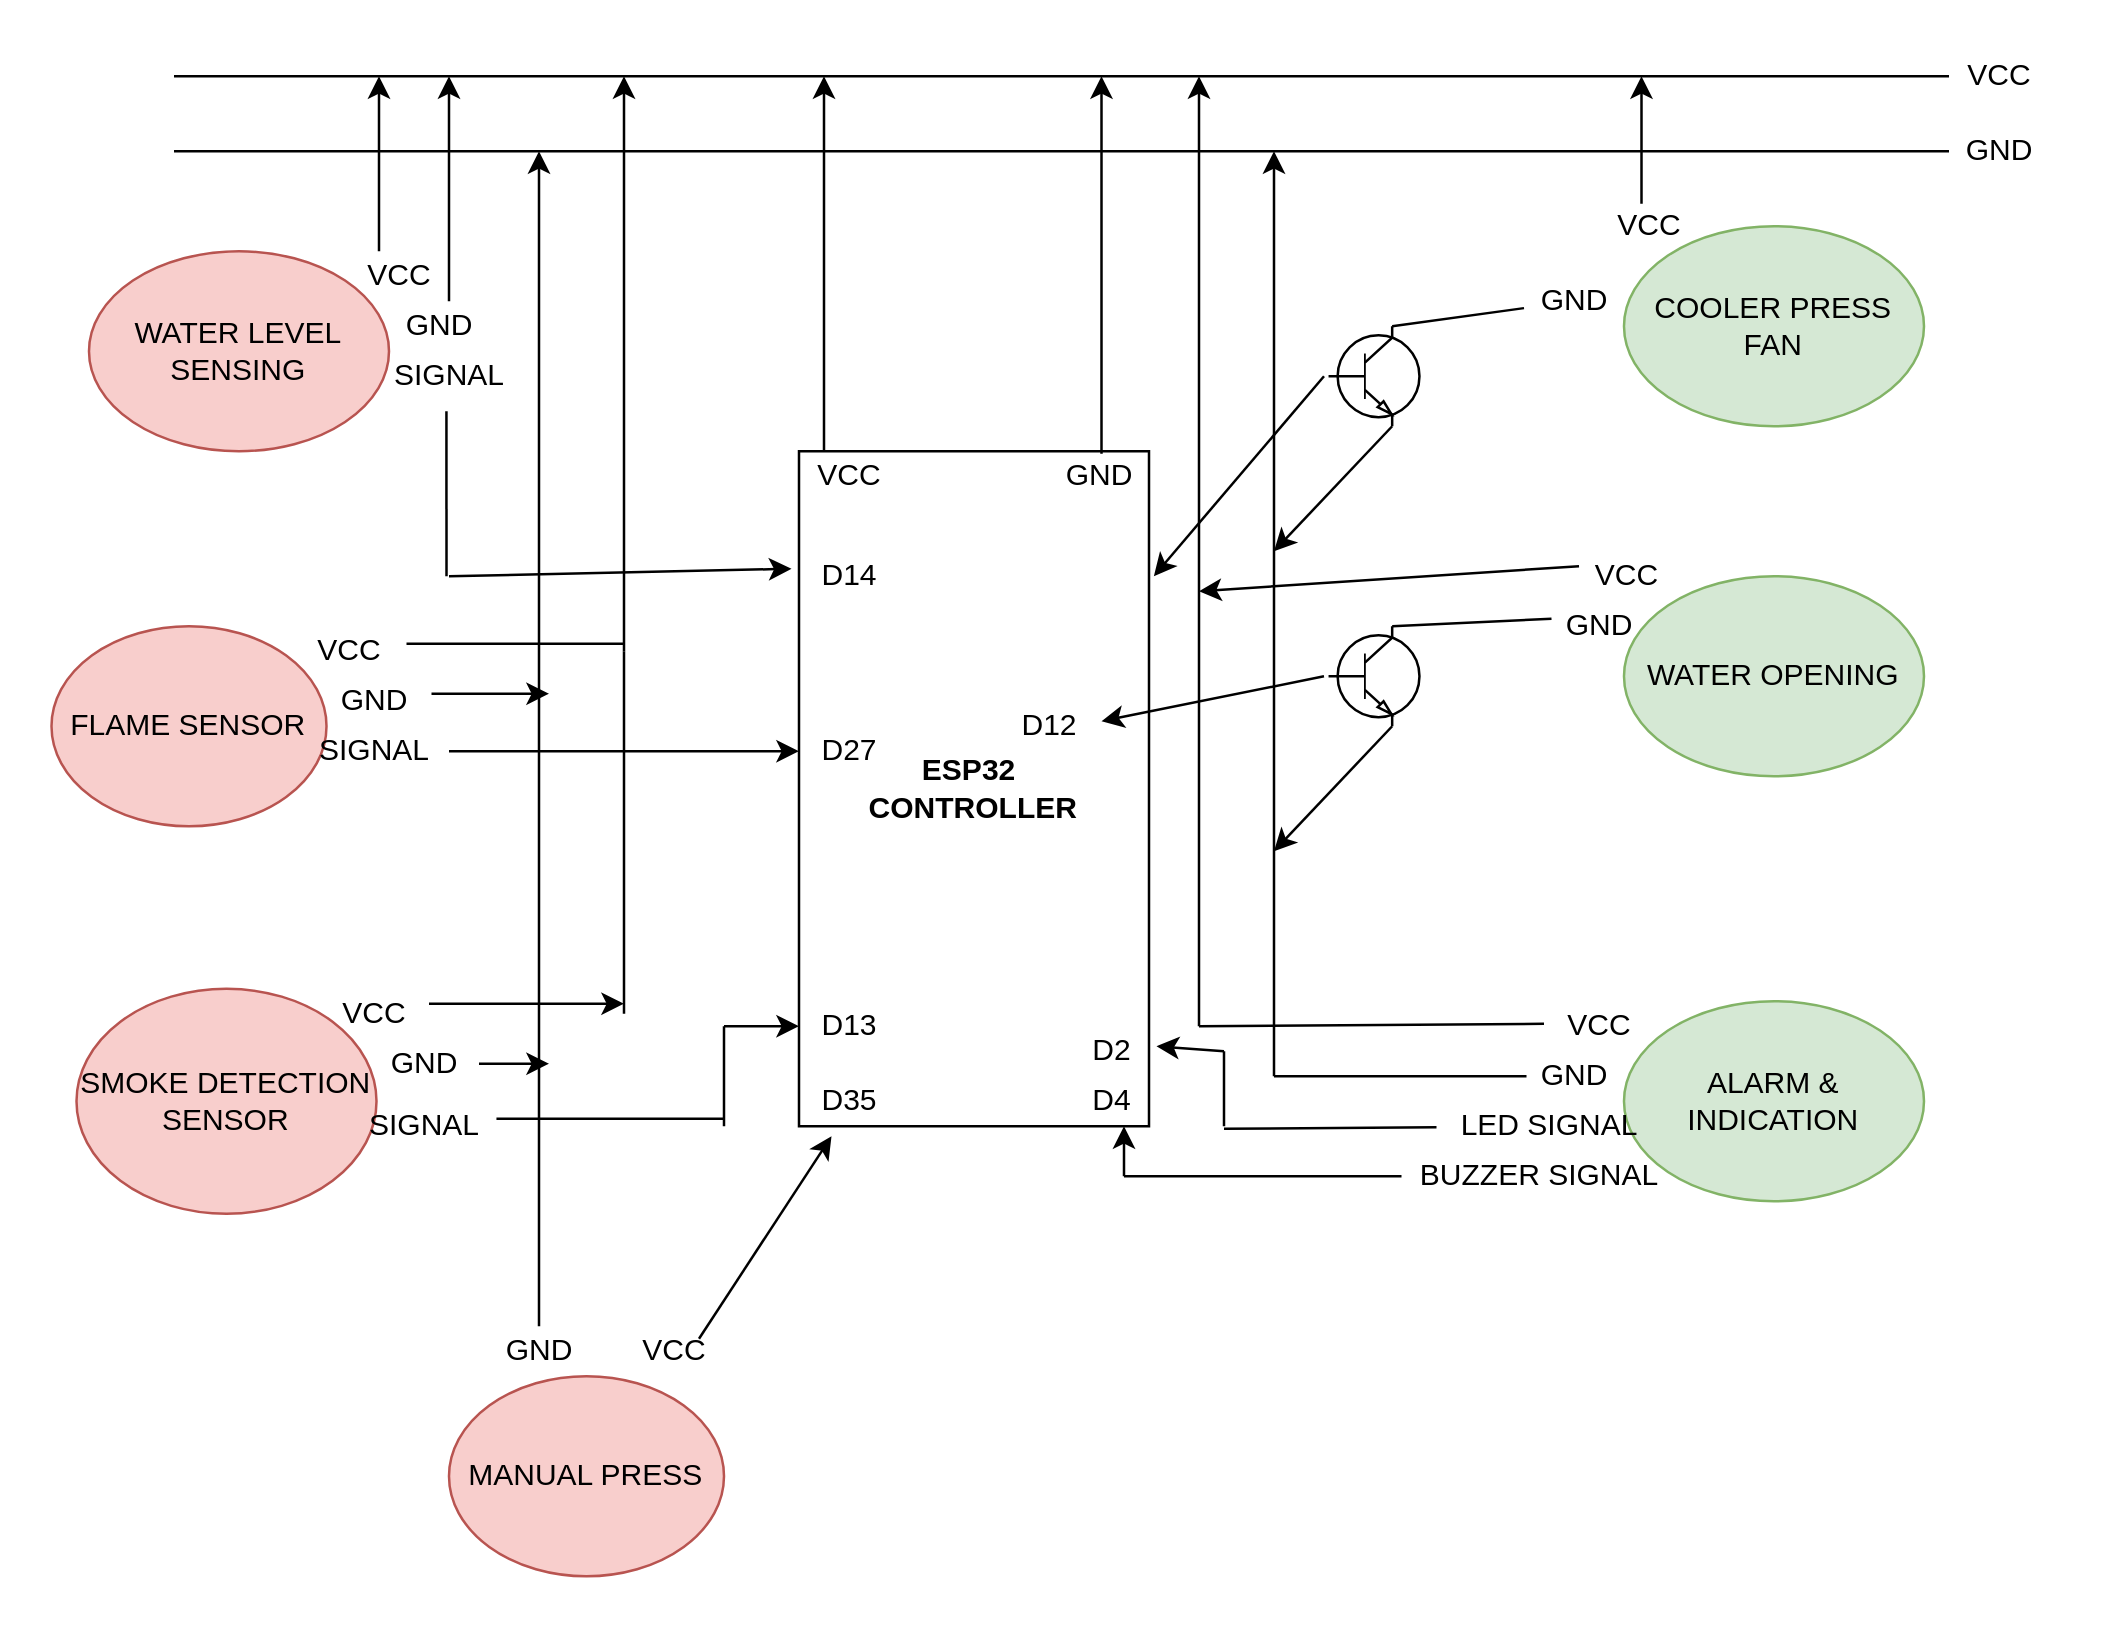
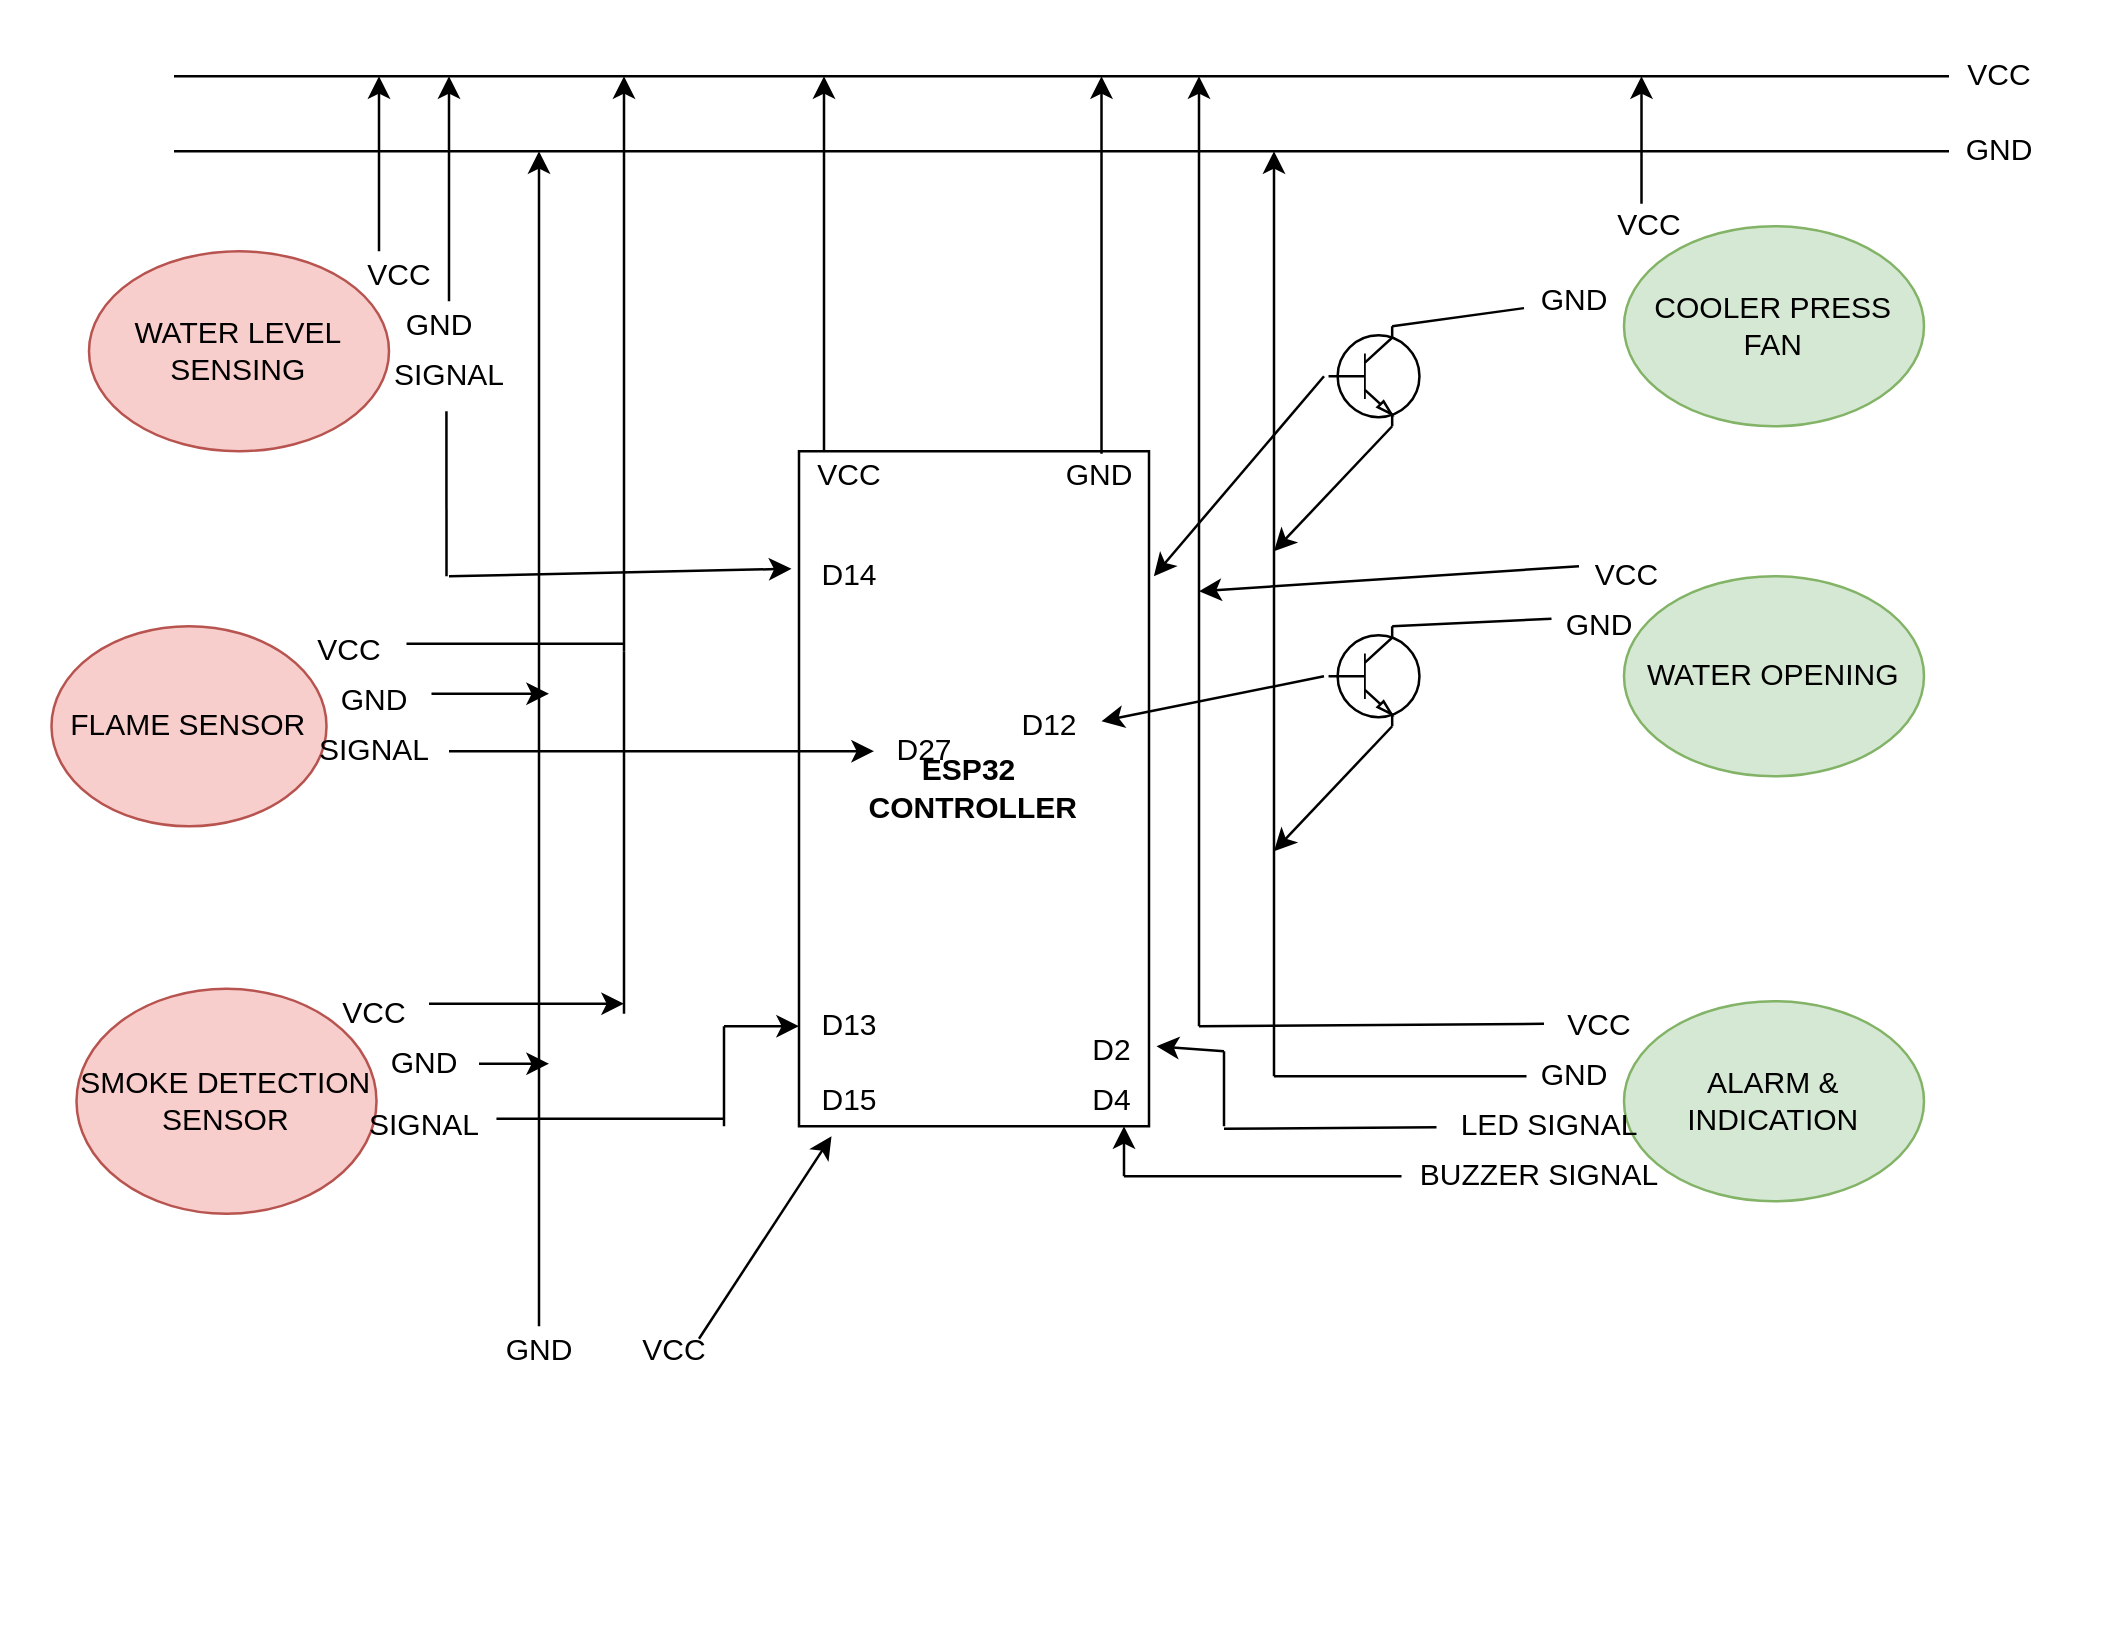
node "D27": moved (849, 751) -> (924, 751)
node "D35": label "D35" -> "D15"
node "MANUAL PRESS": removed
